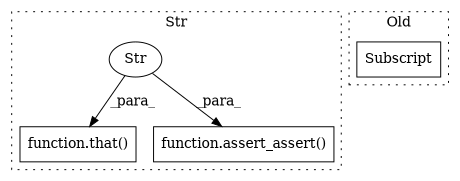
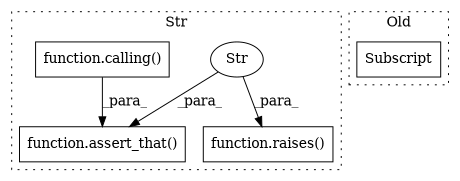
node "function.calling()": added
node "function.that()": label "function.that()" -> "function.raises()"
node "function.assert_assert()": label "function.assert_assert()" -> "function.assert_that()"
